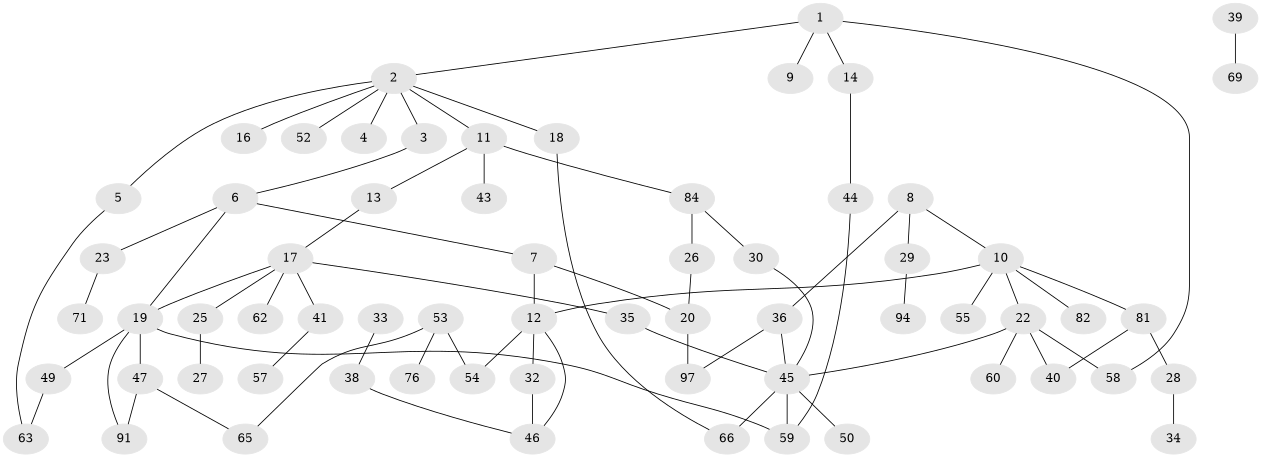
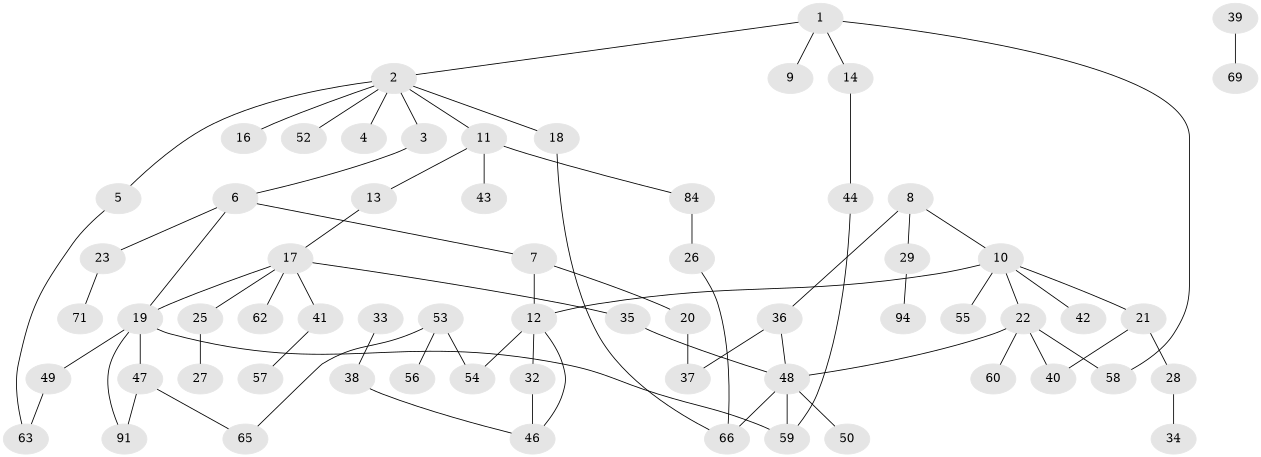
node "30": removed
edge "26" -- "20": now "26" -- "66"
node "82": label "82" -> "42"
node "81": label "81" -> "21"
node "76": label "76" -> "56"
node "97": label "97" -> "37"
node "45": label "45" -> "48"
